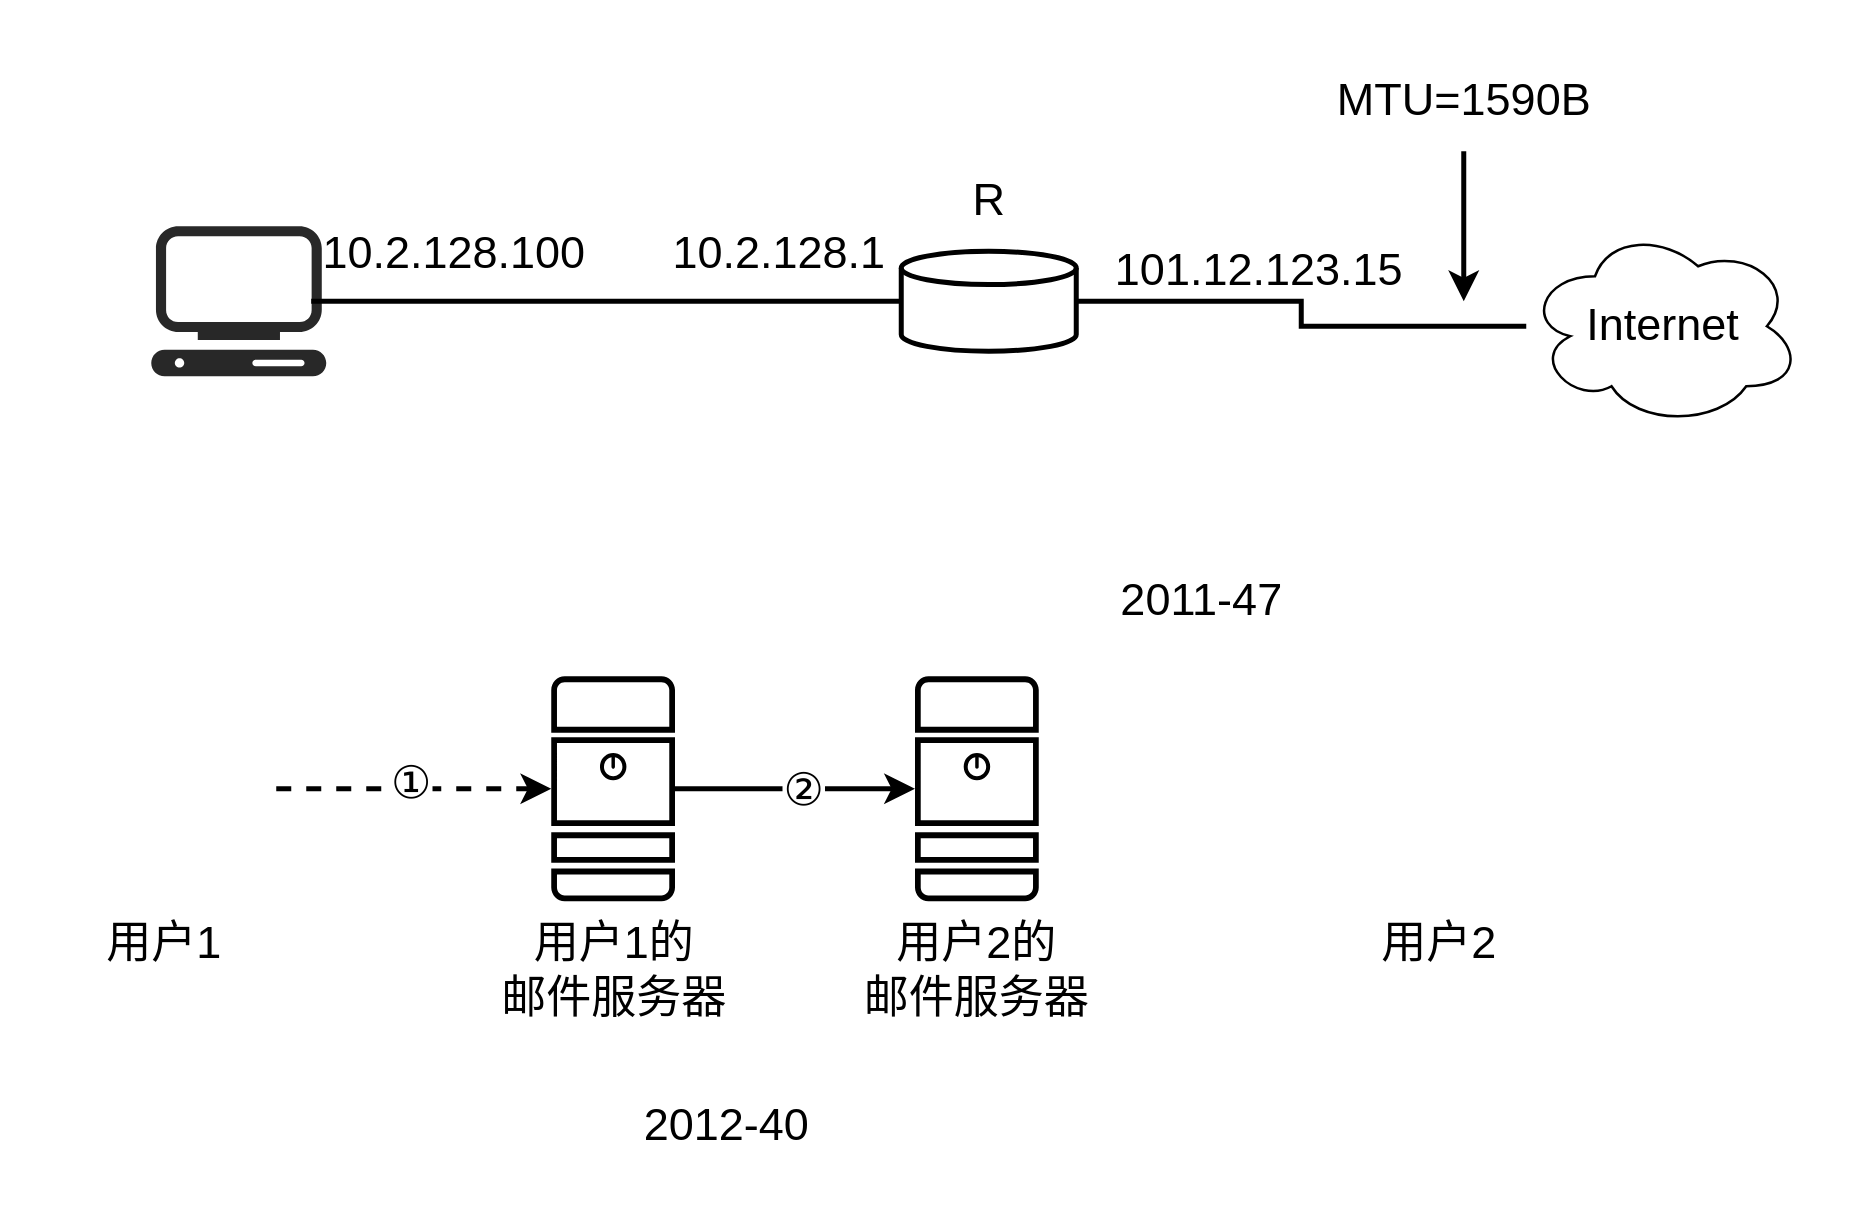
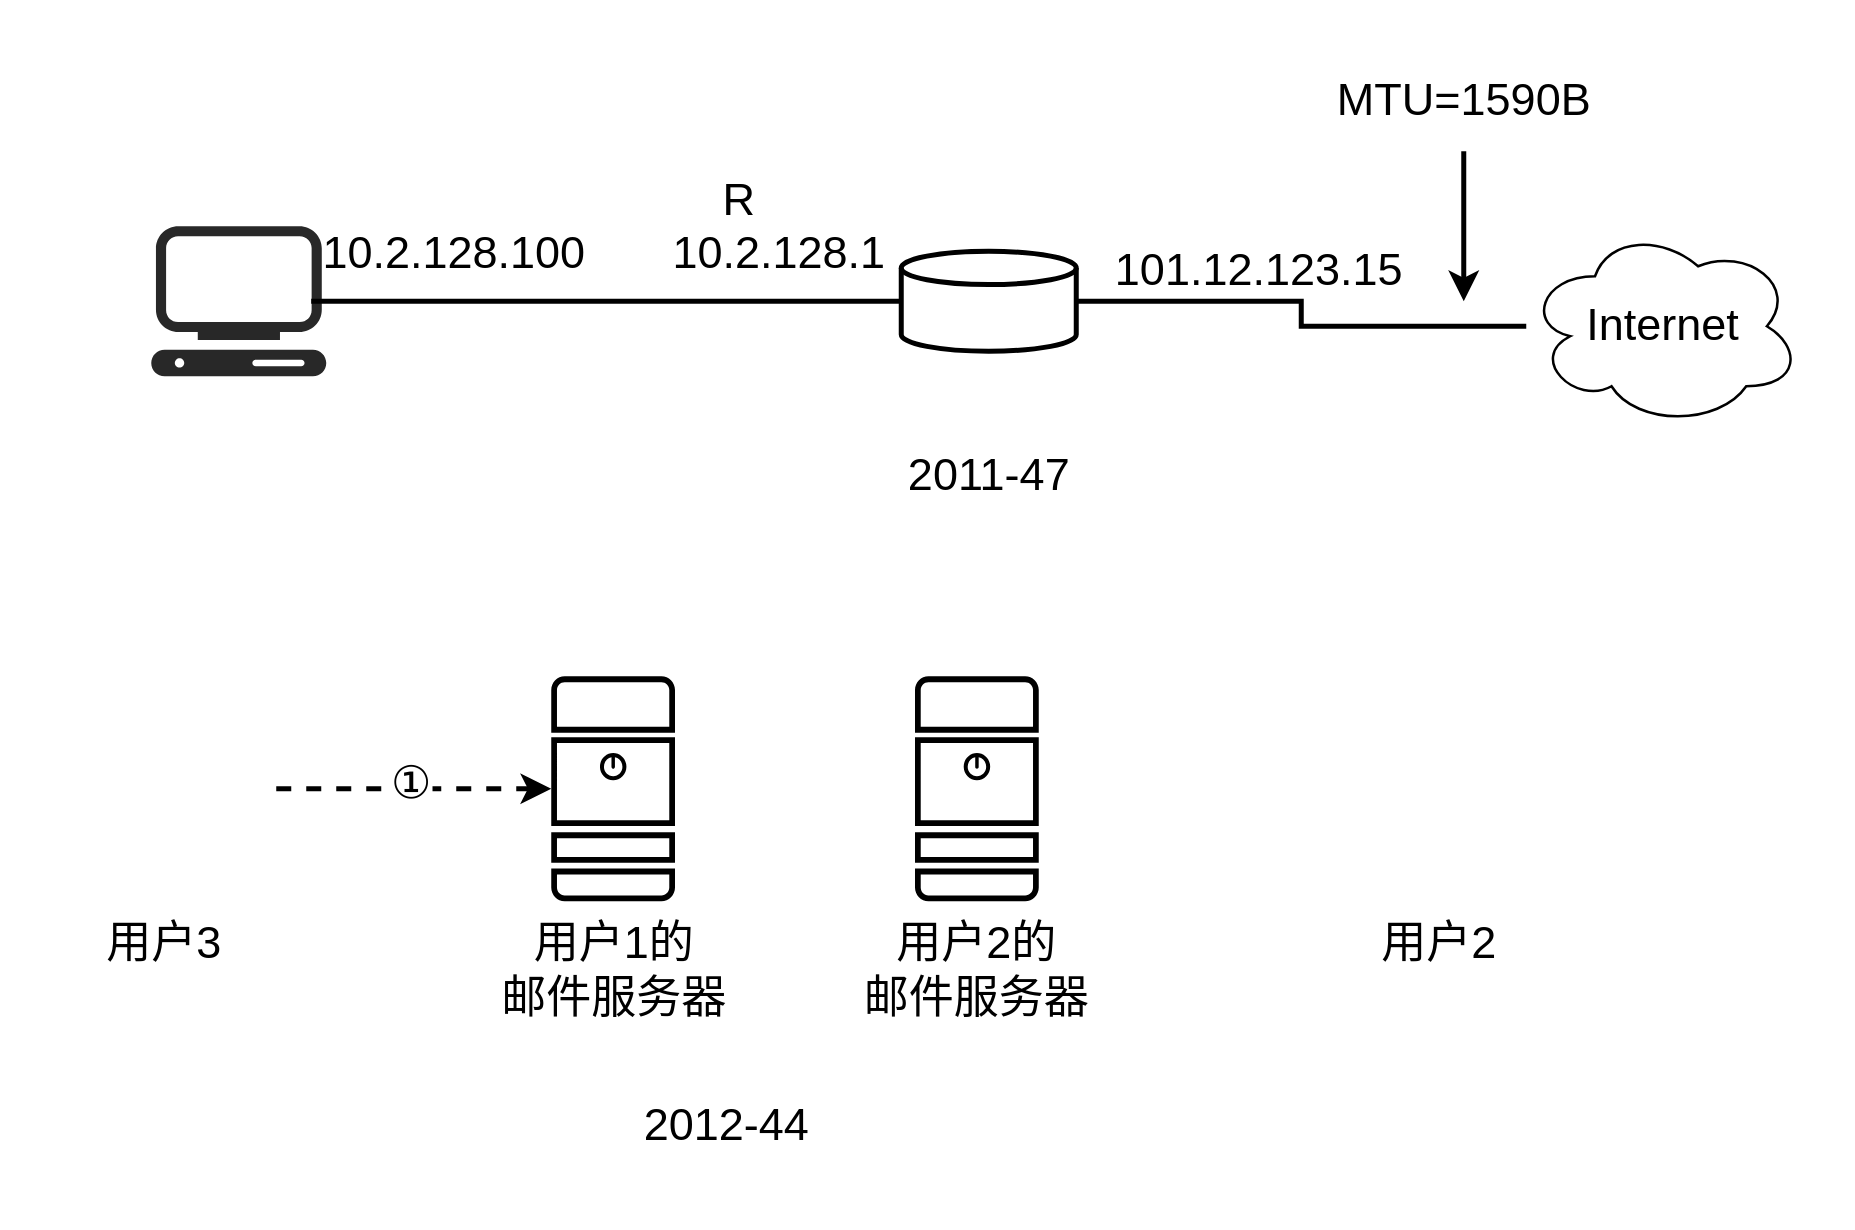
node "R": moved (989, 201) -> (739, 201)
node "2011-47": moved (1201, 601) -> (989, 476)
edge "用户1的 邮件服务器" -> "用户2的 邮件服务器": removed, label "②"
node "用户1": label "用户1" -> "用户3"
node "2012-40": label "2012-40" -> "2012-44"
